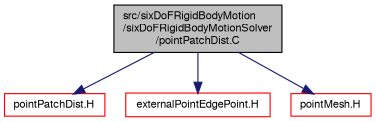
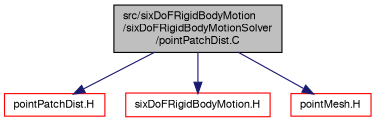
node "externalPointEdgePoint.H": label "externalPointEdgePoint.H" -> "sixDoFRigidBodyMotion.H"
